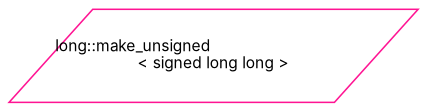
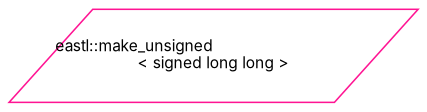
node "long::make_unsigned < signed long long >": label "long::make_unsigned < signed long long >" -> "eastl::make_unsigned < signed long long >"
